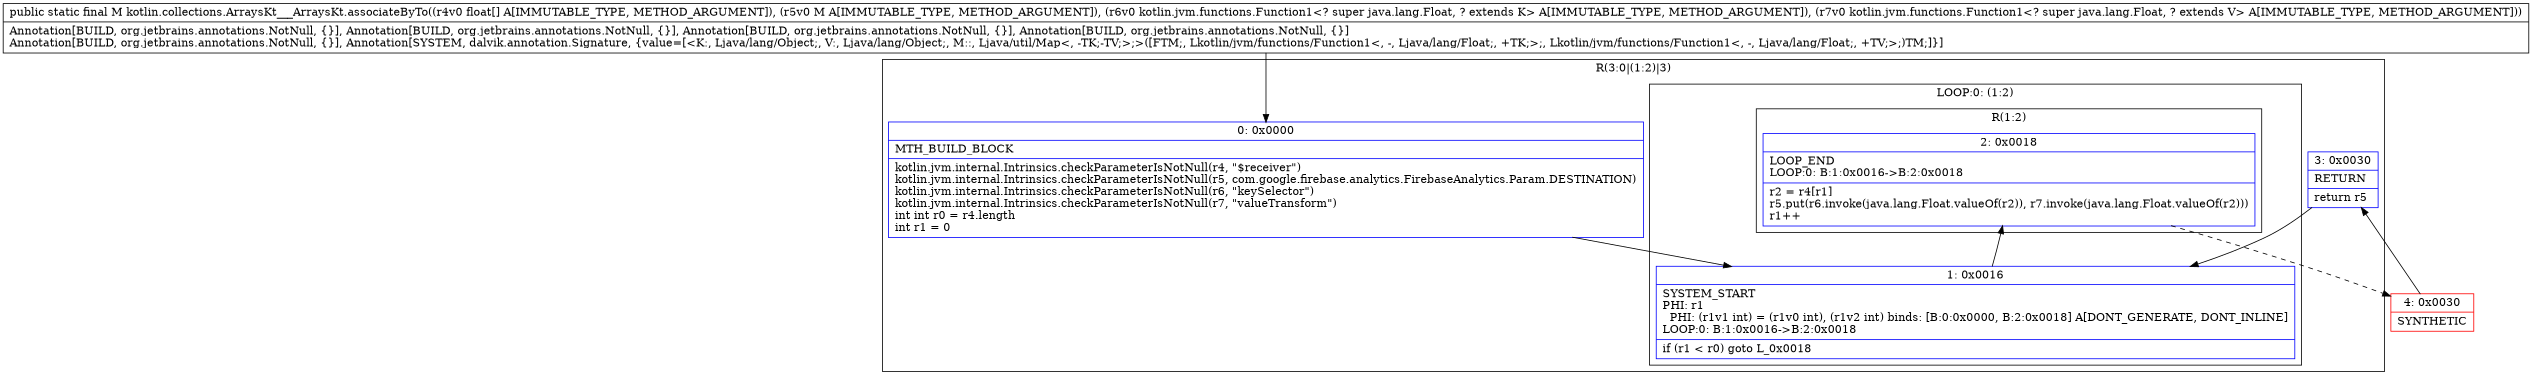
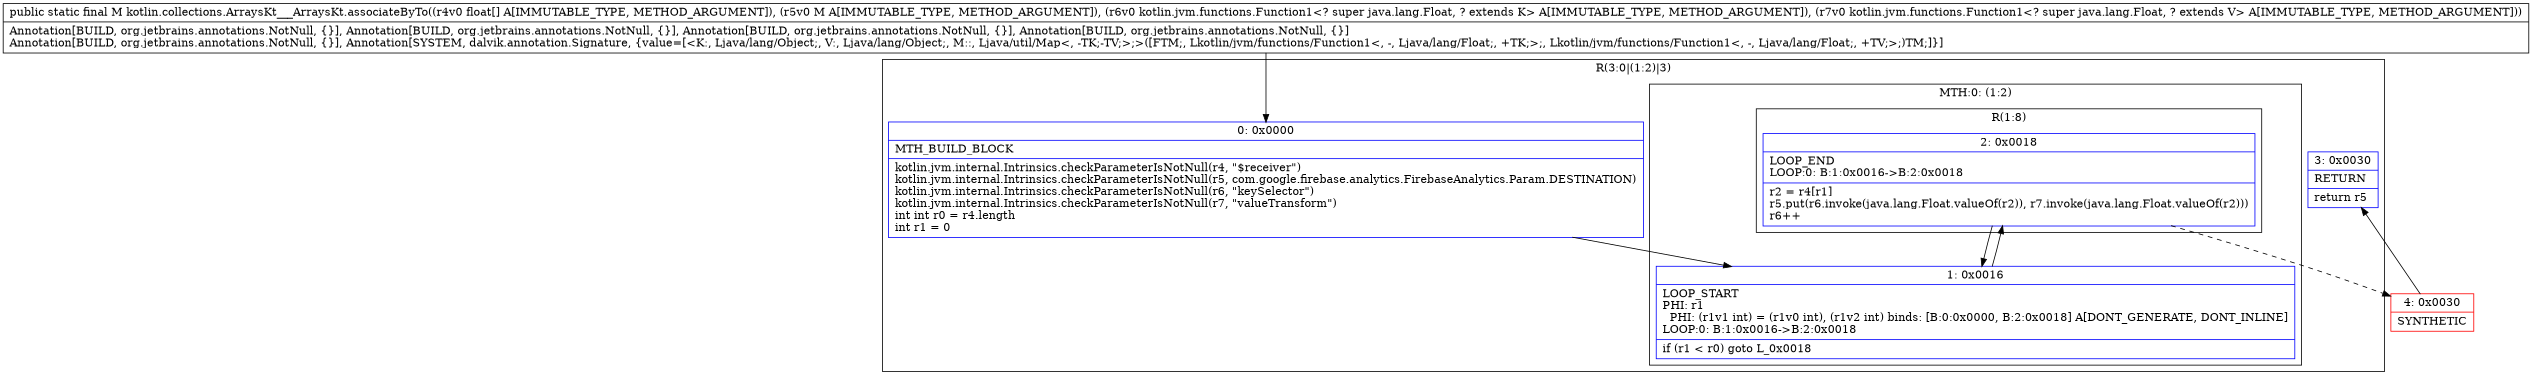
cluster "LOOP:0: (1:2)": label "LOOP:0: (1:2)" -> "MTH:0: (1:2)"
cluster "R(1:2)": label "R(1:2)" -> "R(1:8)"
node "2: 0x0018": text "r1++" -> "r6++"
edge "3: 0x0030" -> "1: 0x0016": now "2: 0x0018" -> "1: 0x0016"
node "1: 0x0016": text "SYSTEM_START" -> "LOOP_START"
